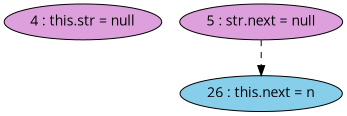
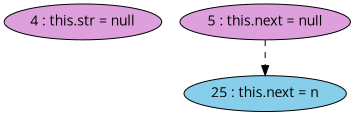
node "5 : str.next = null": label "5 : str.next = null" -> "5 : this.next = null"
node "26 : this.next = n": label "26 : this.next = n" -> "25 : this.next = n"
